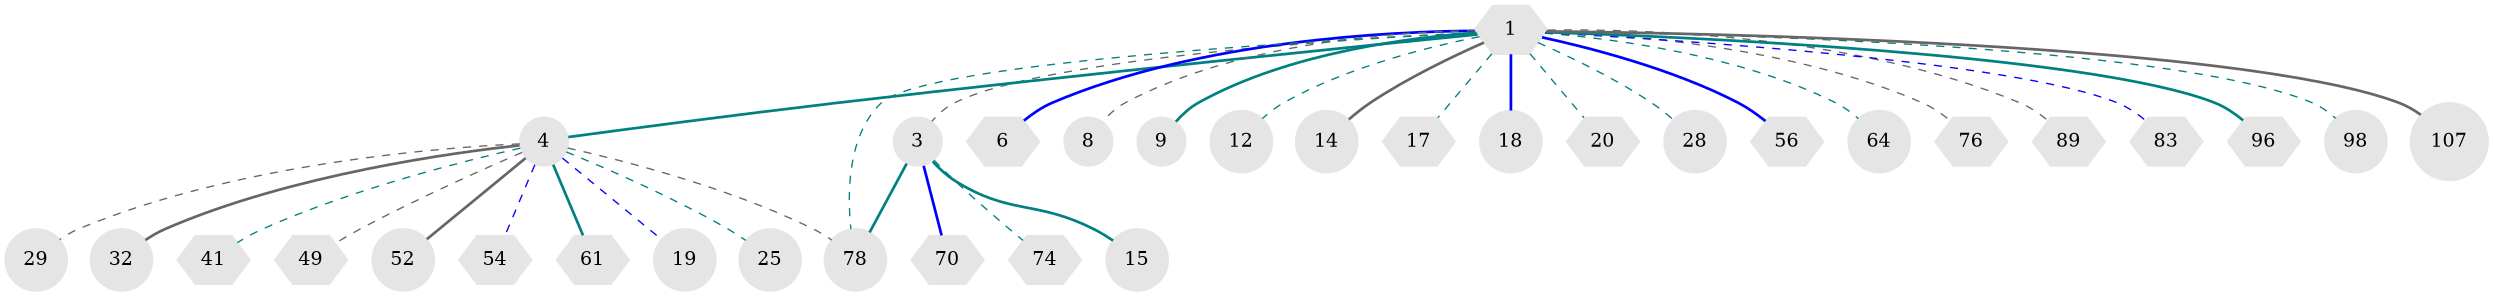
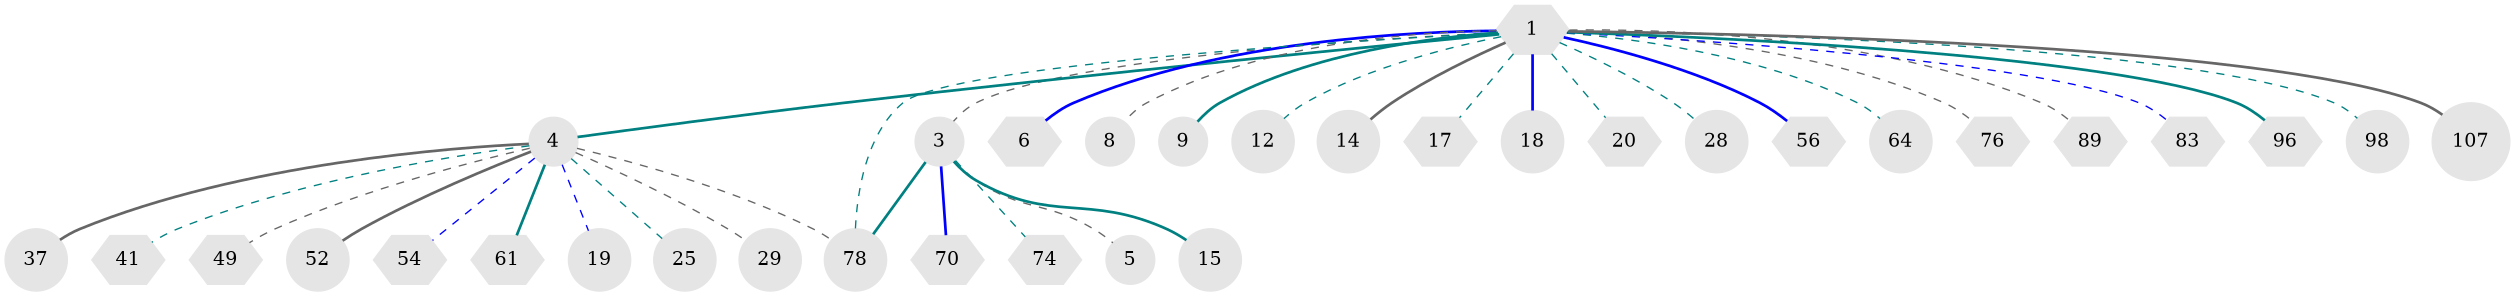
node "32": label "32" -> "37"
node "5": added
